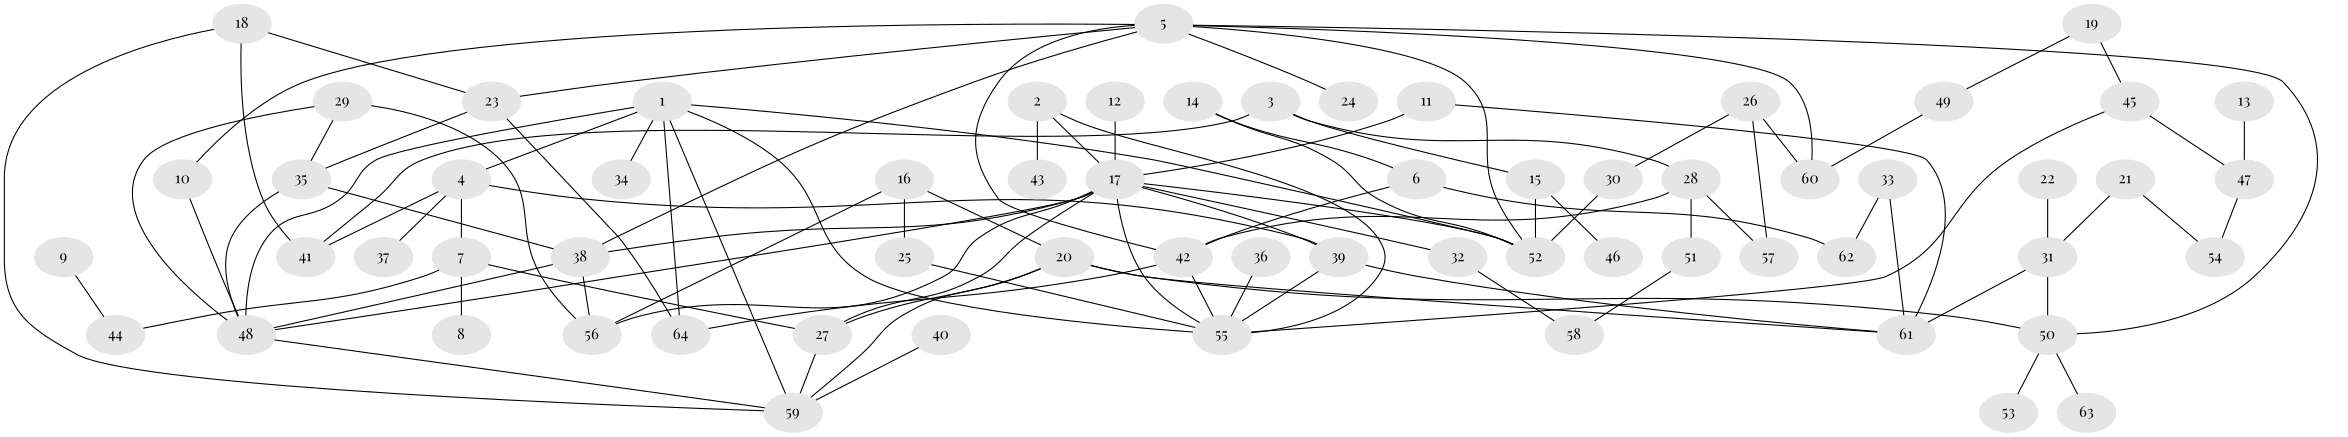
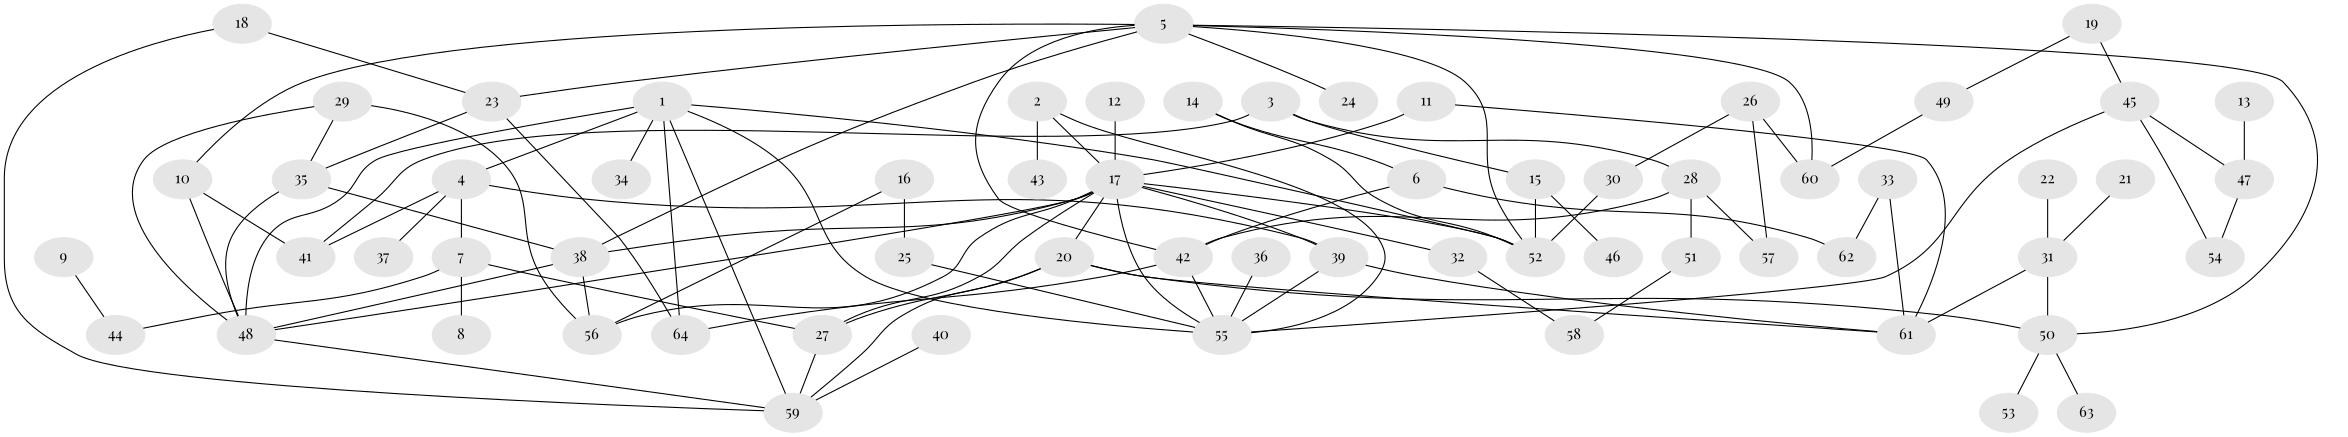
edge "18" -- "41": now "10" -- "41"
edge "16" -- "20": now "17" -- "20"
edge "21" -- "54": now "45" -- "54"
